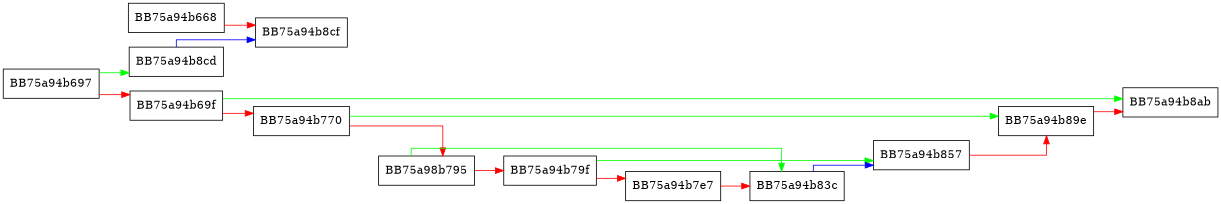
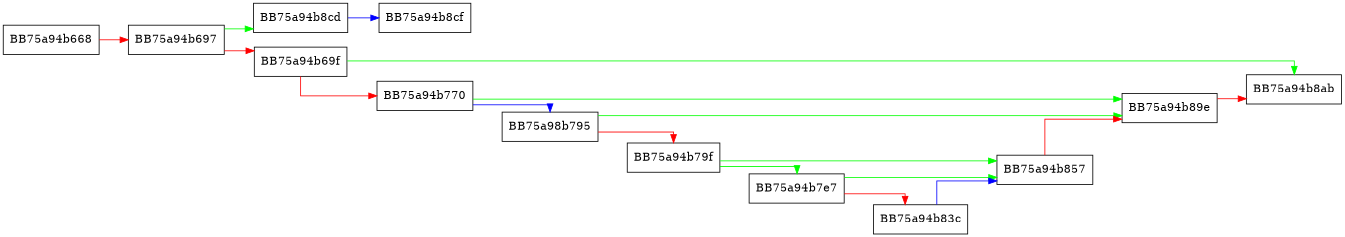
edge "BB75a94b668" -> "BB75a94b8cf": now "BB75a94b668" -> "BB75a94b697"
edge "BB75a94b770" -> "BB75a98b795": color red -> blue
edge "BB75a98b795" -> "BB75a94b83c": now "BB75a98b795" -> "BB75a94b89e"
edge "BB75a94b7e7" -> "BB75a94b857": added
edge "BB75a94b79f" -> "BB75a94b7e7": color red -> green
